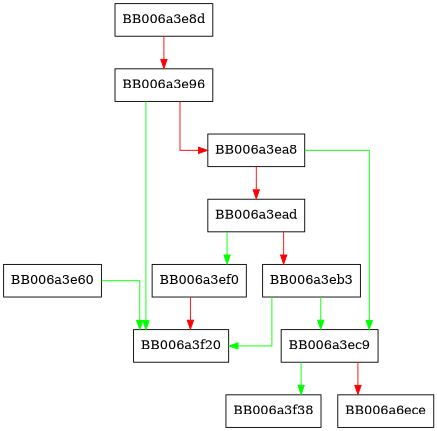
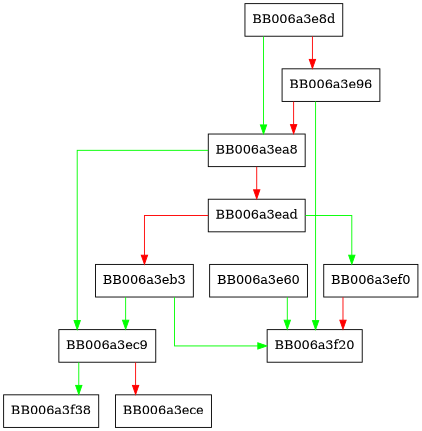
edge "BB006a3e8d" -> "BB006a3ea8": added
node "BB006a6ece": label "BB006a6ece" -> "BB006a3ece"
